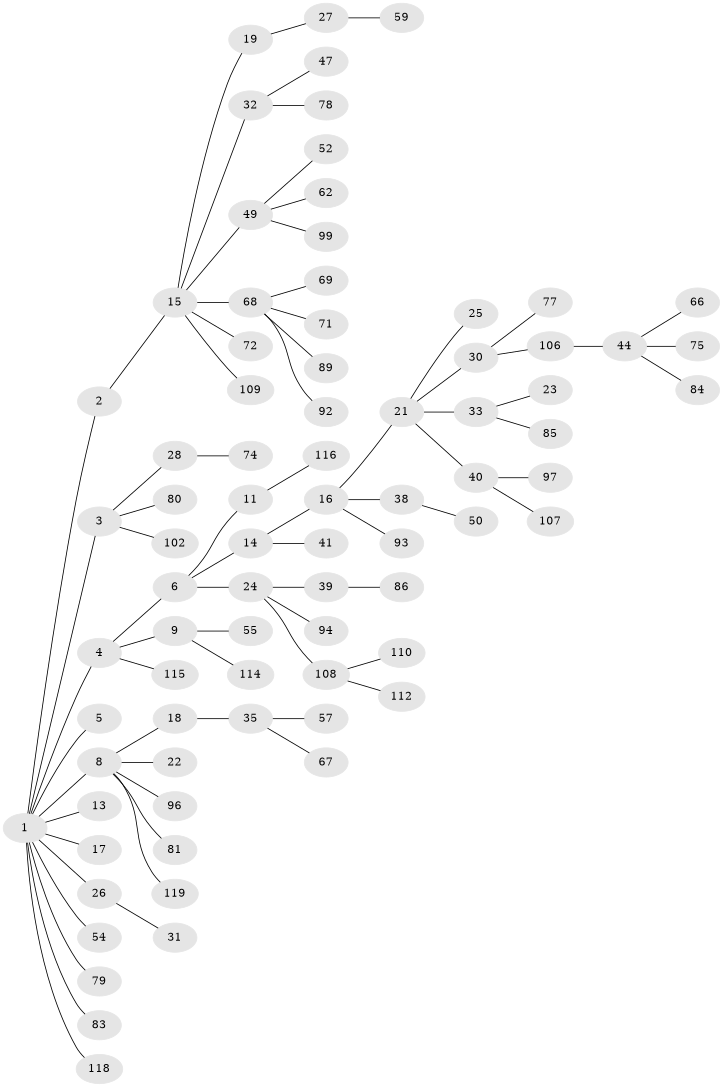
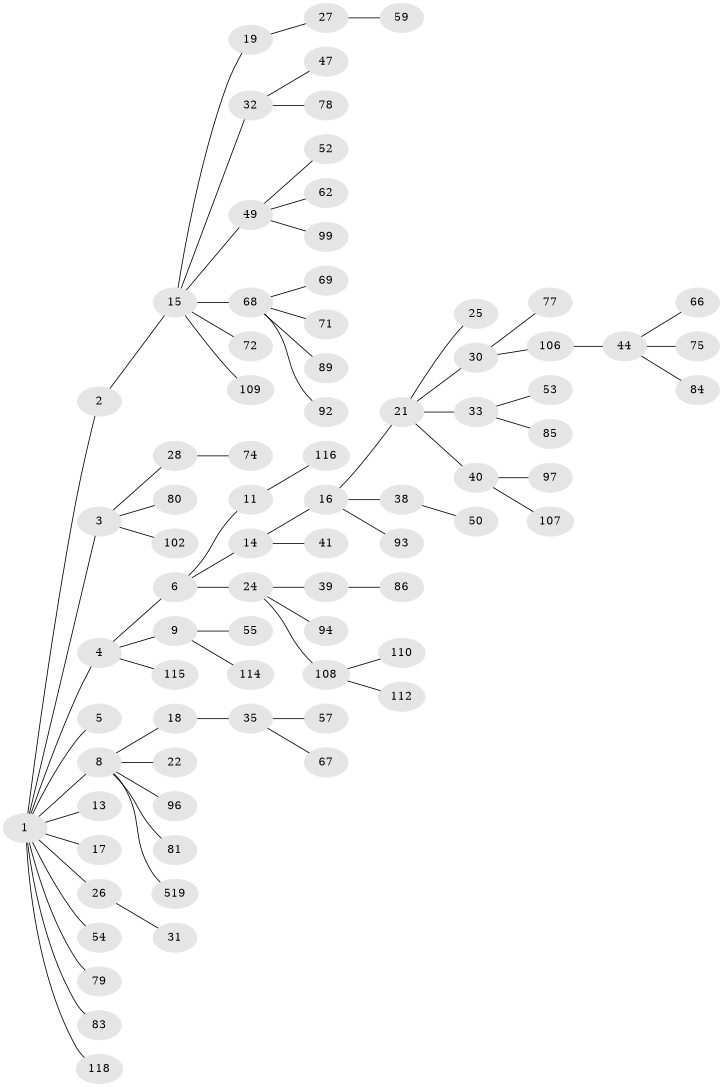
node "23": label "23" -> "53"
node "119": label "119" -> "519"
